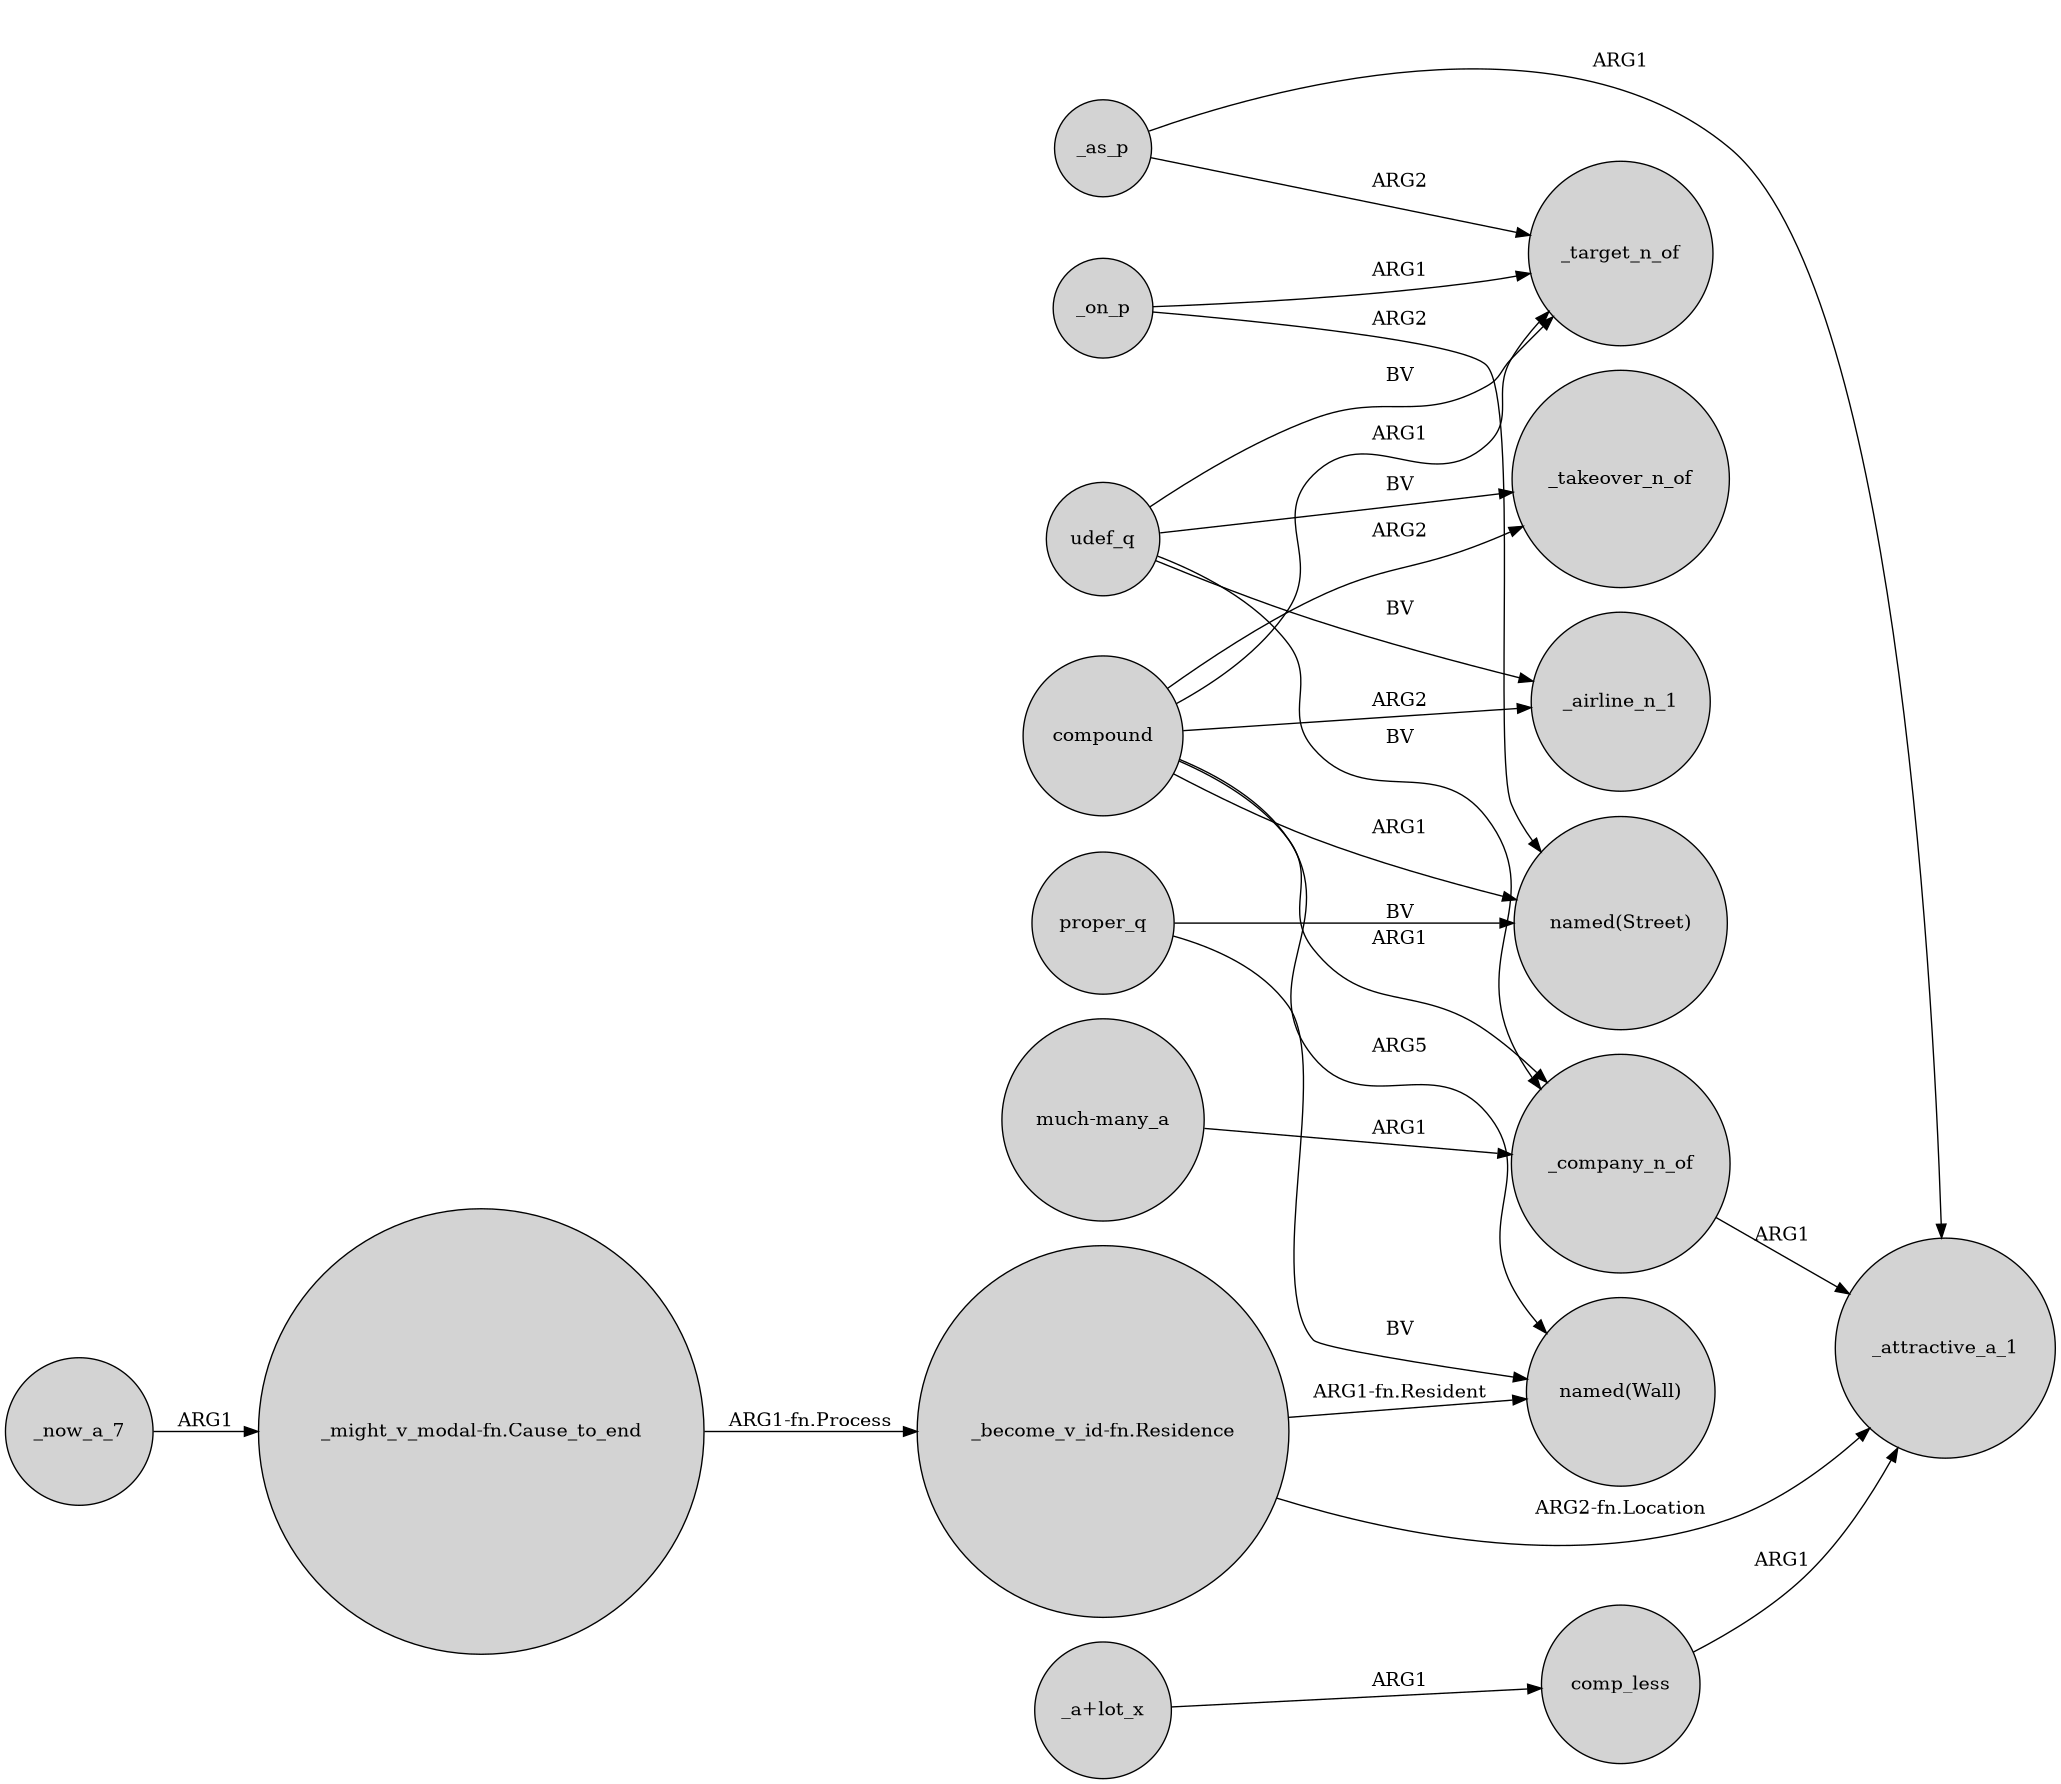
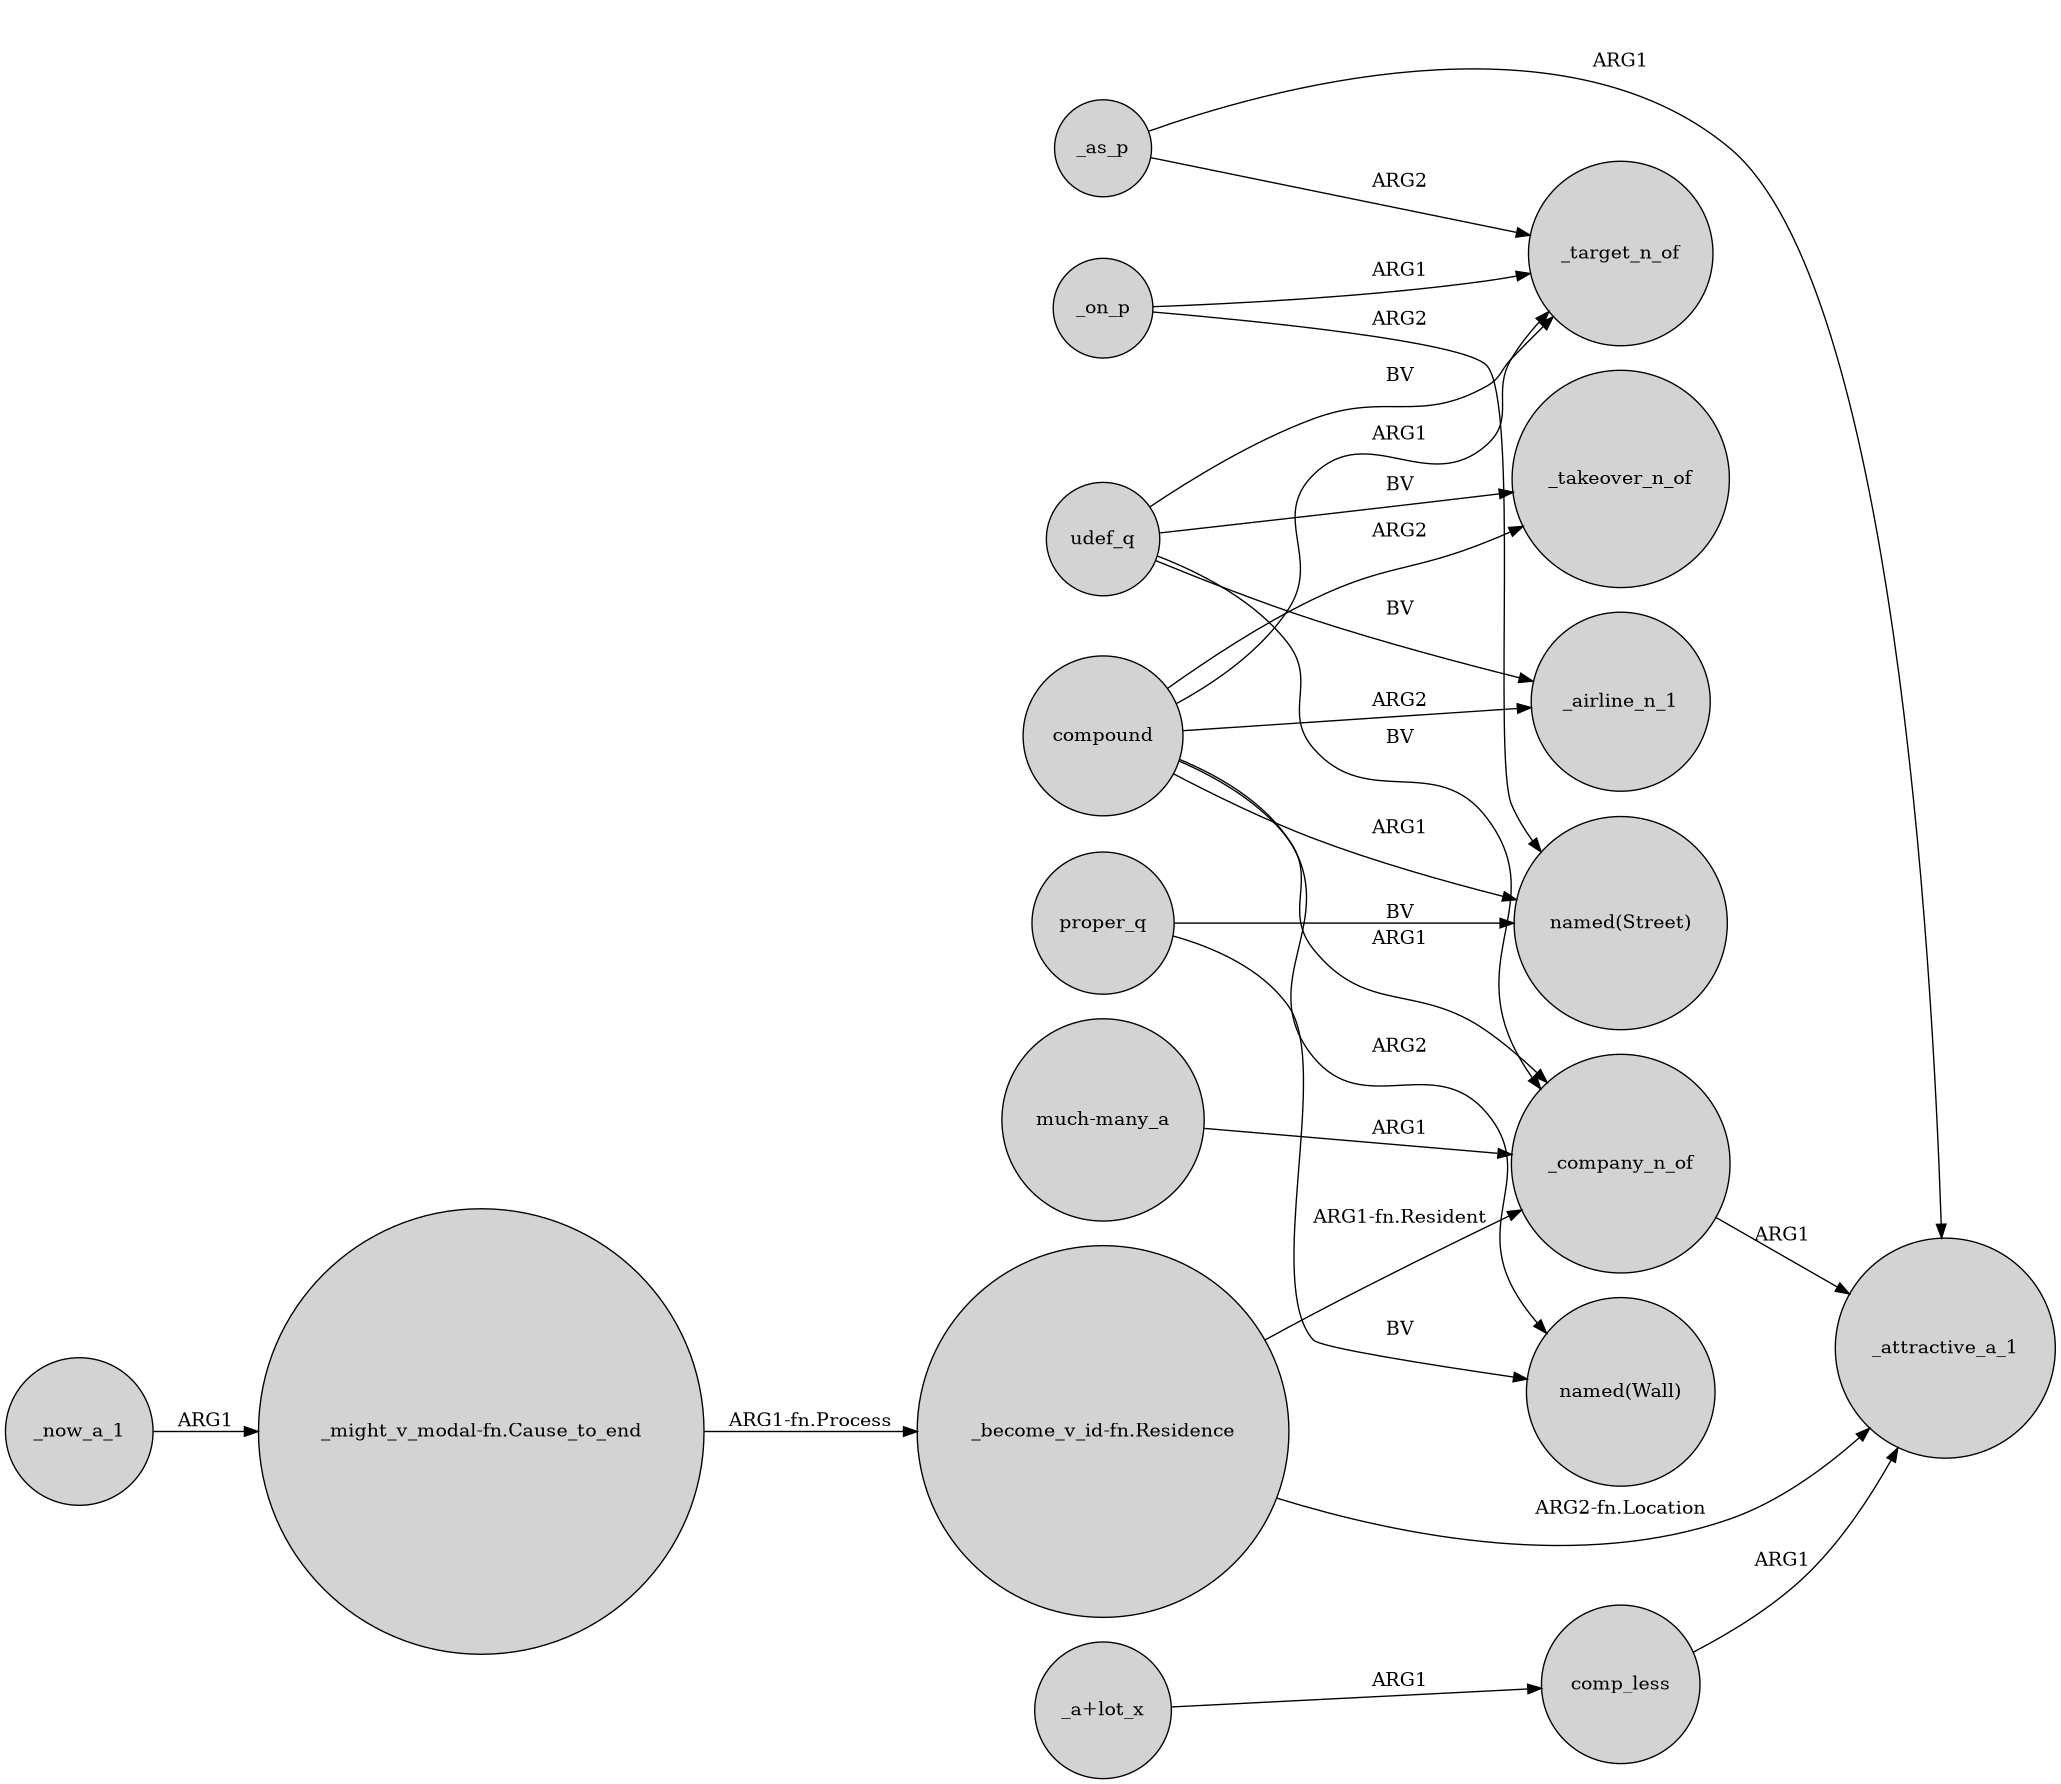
edge "compound" -> "named(Wall)": label "ARG5" -> "ARG2"
edge "_become_v_id-fn.Residence" -> "named(Wall)": now "_become_v_id-fn.Residence" -> "_company_n_of"
node "_now_a_7": label "_now_a_7" -> "_now_a_1"
